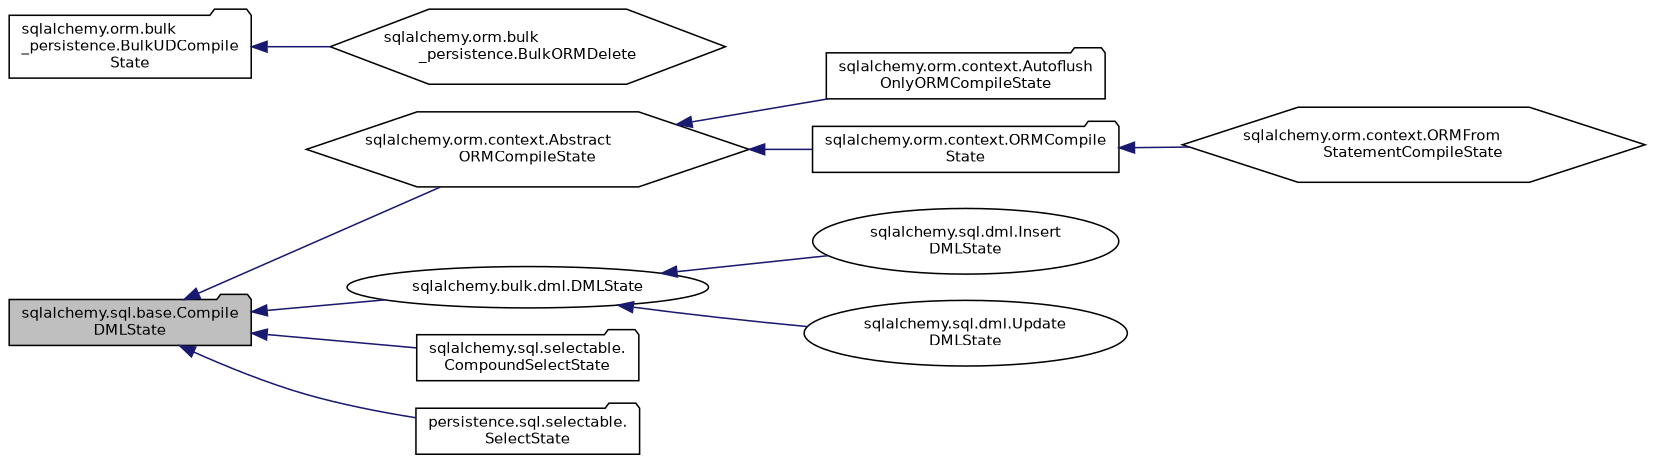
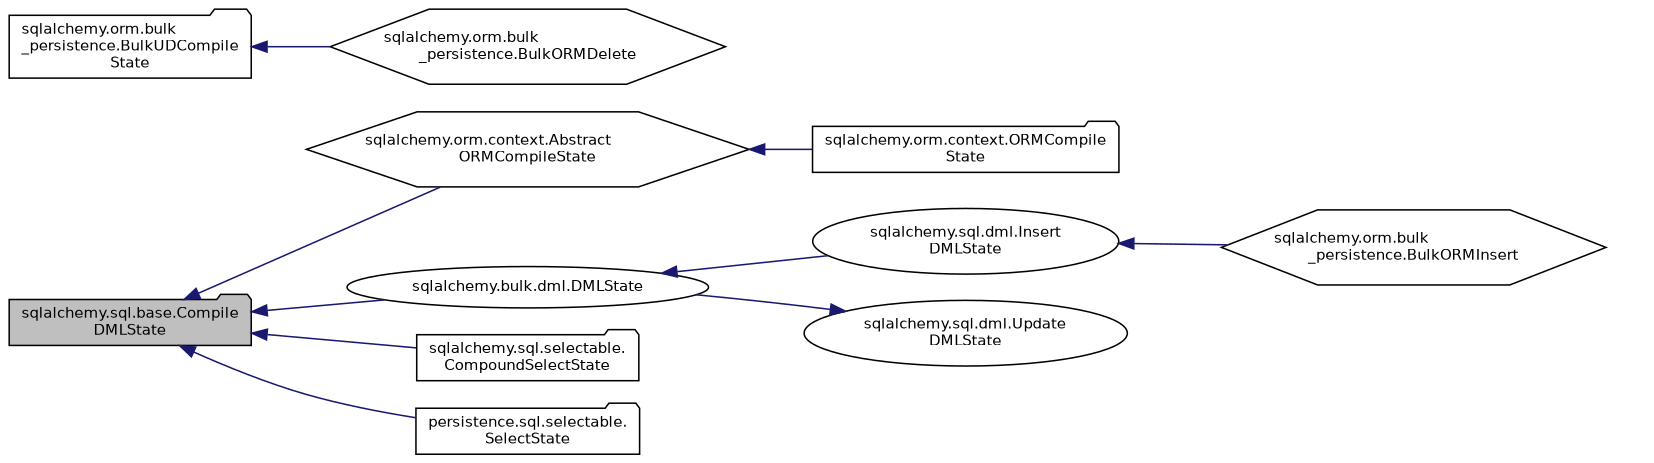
node "sqlalchemy.orm.context.Autoflush OnlyORMCompileState": removed
node "sqlalchemy.orm.context.ORMFrom StatementCompileState": removed
node "sqlalchemy.orm.bulk _persistence.BulkORMInsert": added
edge "sqlalchemy.sql.dml.Update DMLState" -> "sqlalchemy.bulk.dml.DMLState": reversed
